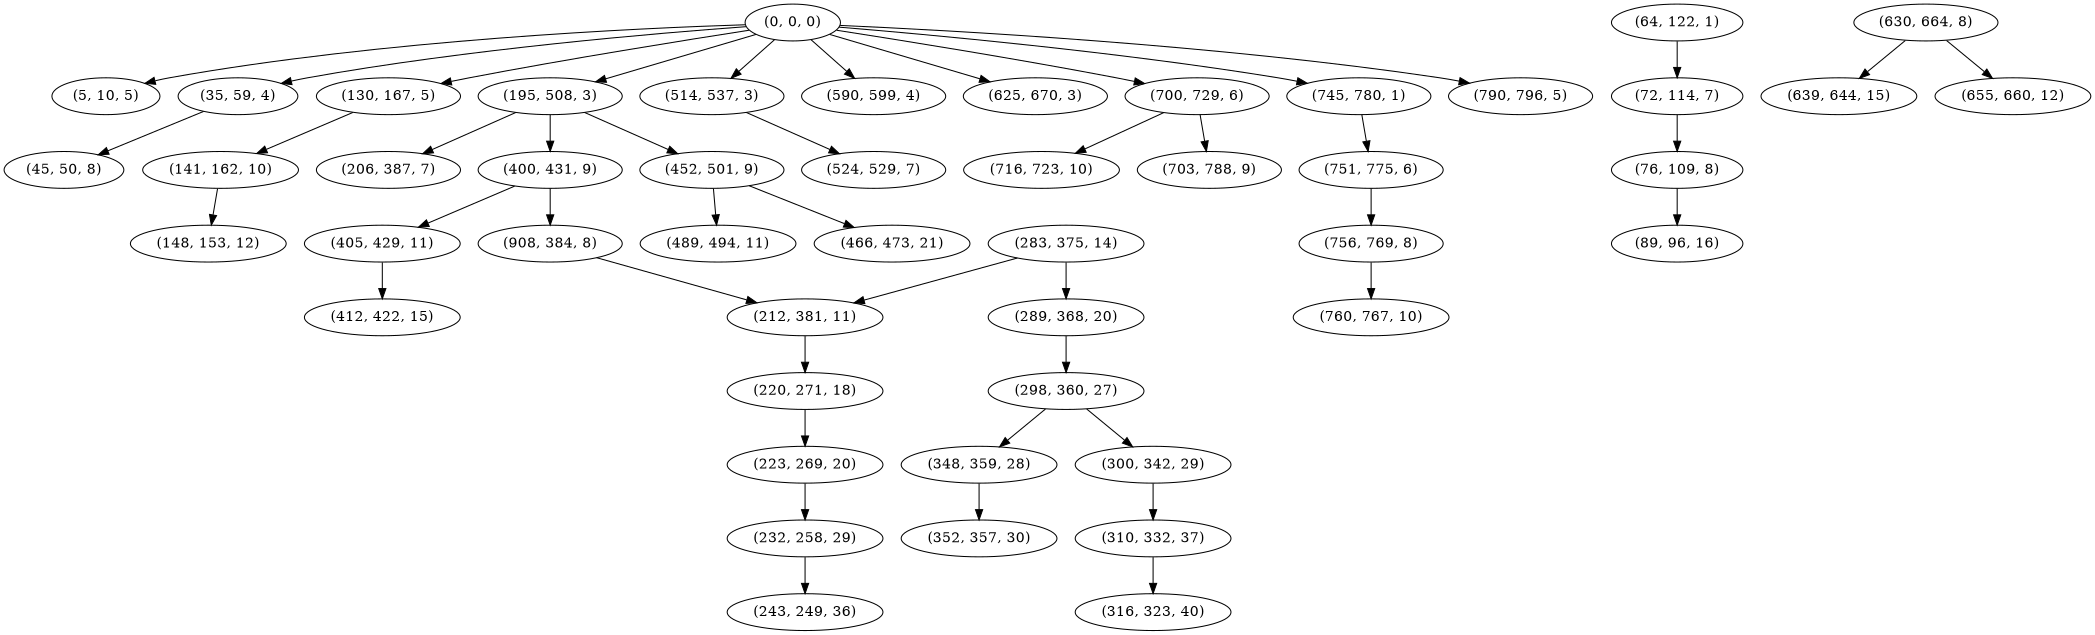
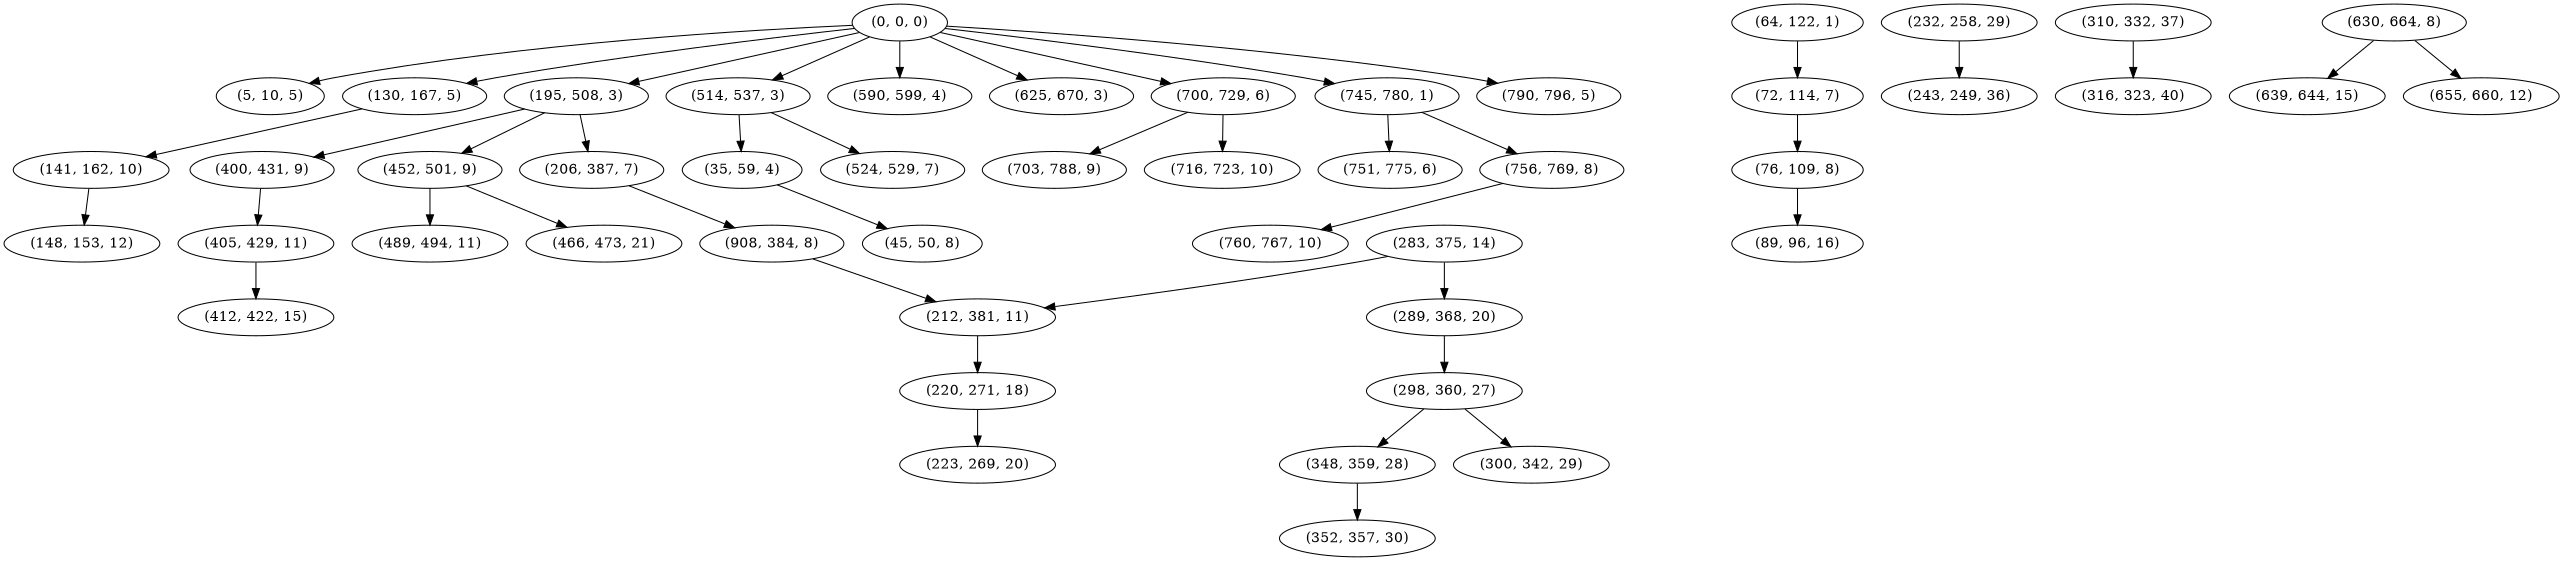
edge "(0, 0, 0)" -> "(35, 59, 4)": now "(514, 537, 3)" -> "(35, 59, 4)"
edge "(400, 431, 9)" -> "(908, 384, 8)": now "(206, 387, 7)" -> "(908, 384, 8)"
edge "(751, 775, 6)" -> "(756, 769, 8)": now "(745, 780, 1)" -> "(756, 769, 8)"
edge "(223, 269, 20)" -> "(232, 258, 29)": removed
edge "(300, 342, 29)" -> "(310, 332, 37)": removed
